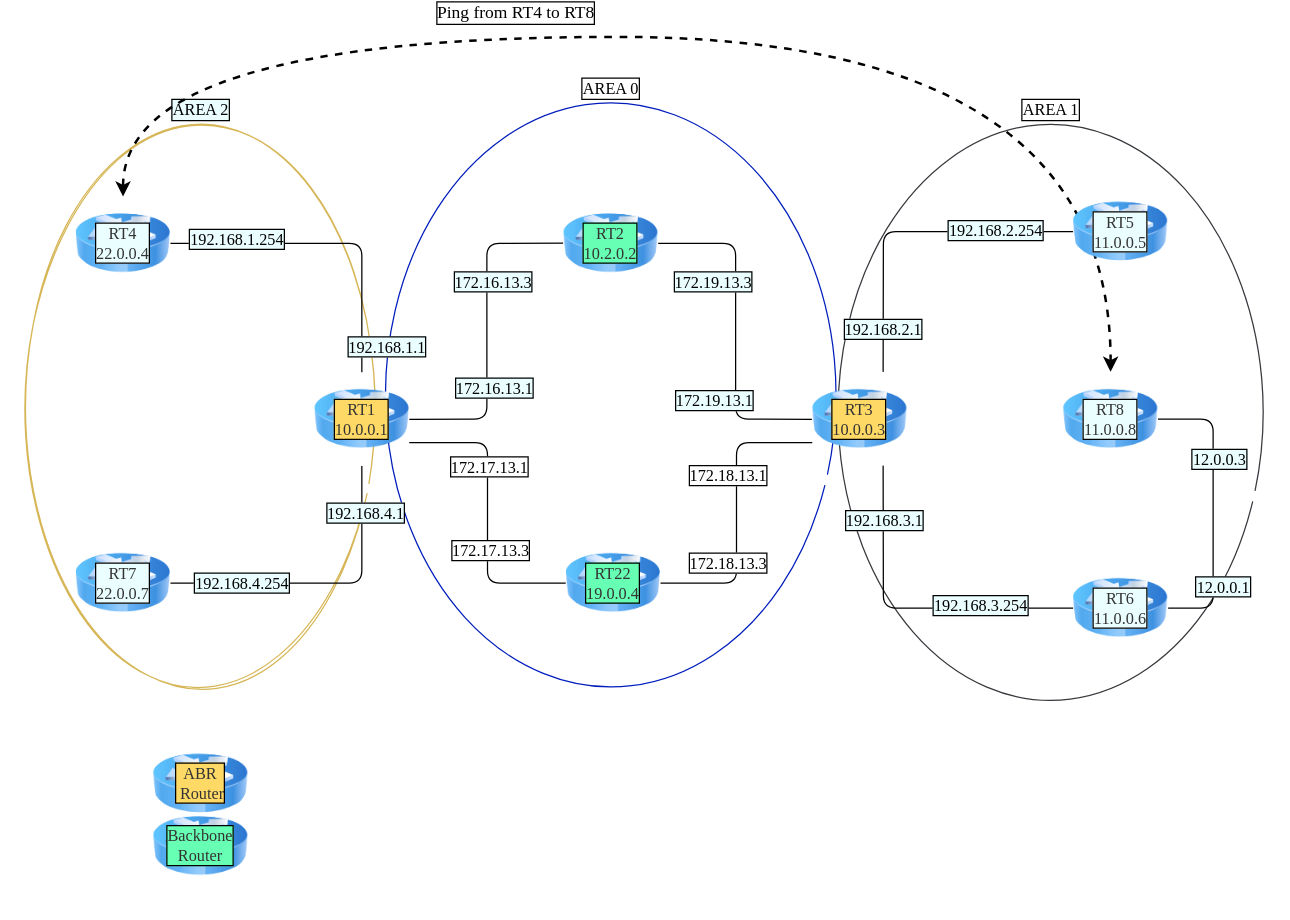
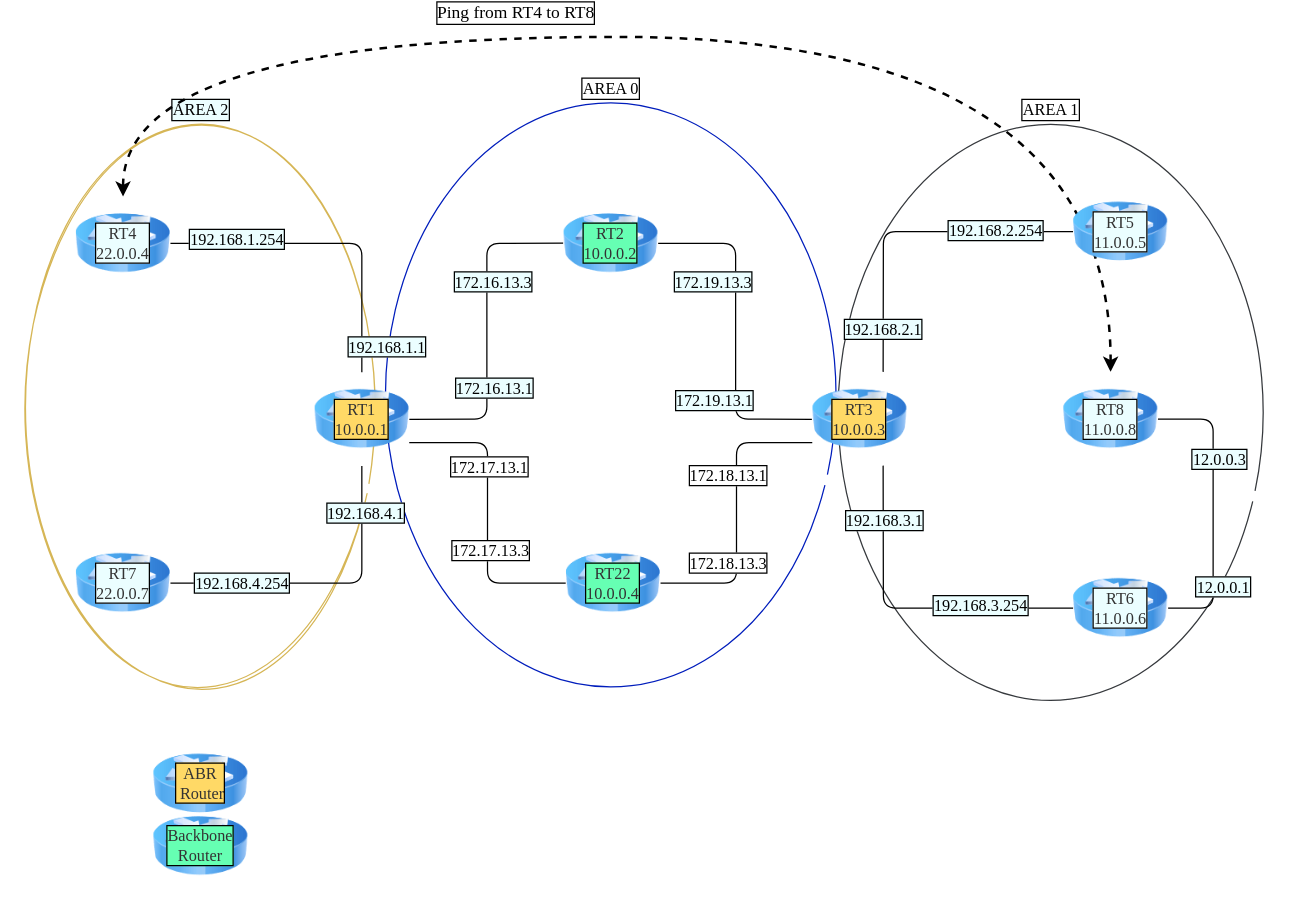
node "RT210.2.0.2": label "RT210.2.0.2" -> "RT210.0.0.2"
node "RT2219.0.0.4": label "RT2219.0.0.4" -> "RT2210.0.0.4"
